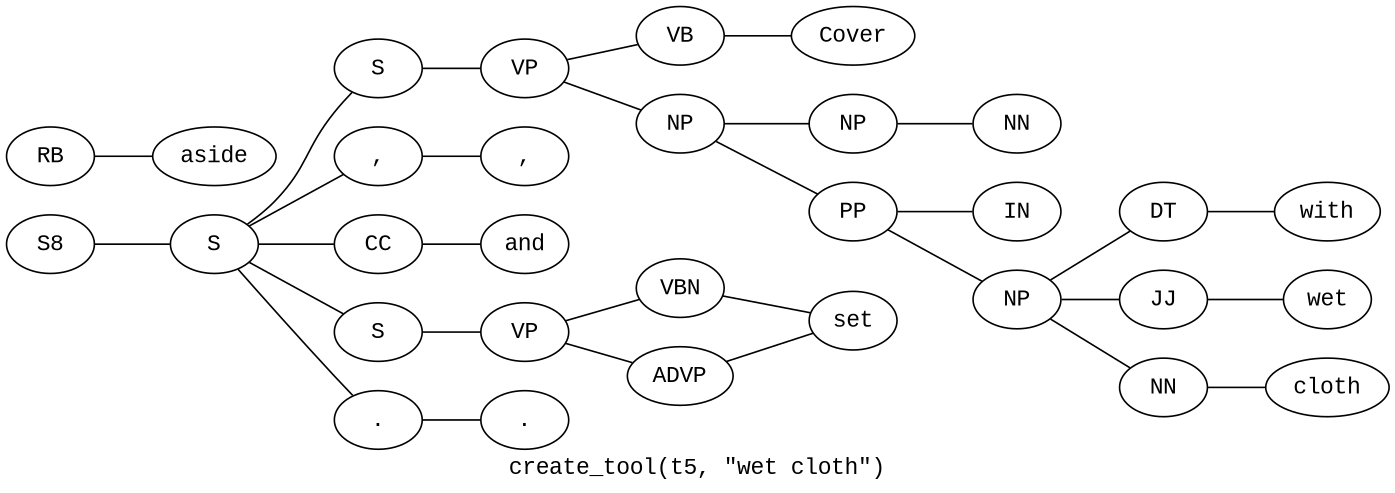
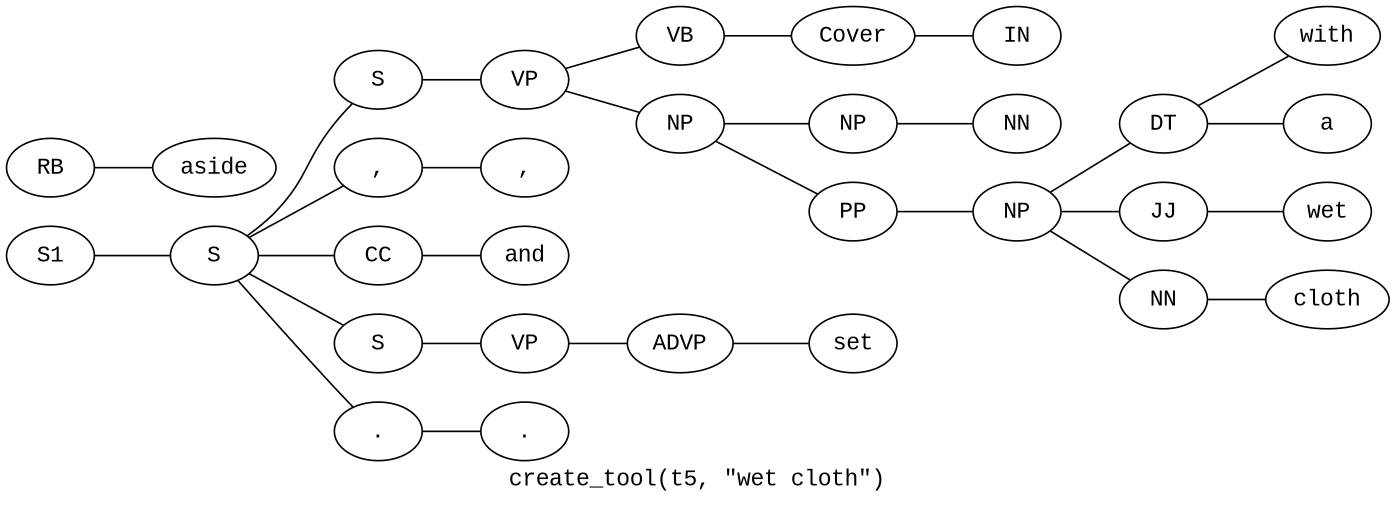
node "a": added
edge "PP" -- "IN": now "Cover" -- "IN"
node "S8": label "S8" -> "S1"
node "VBN": removed
